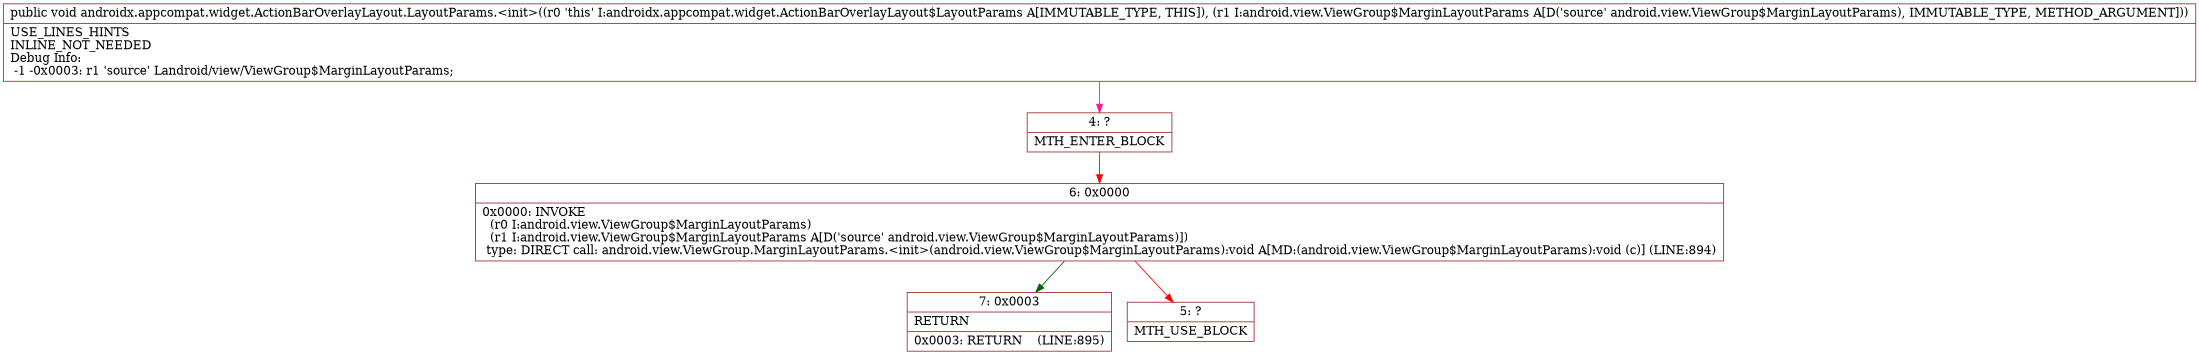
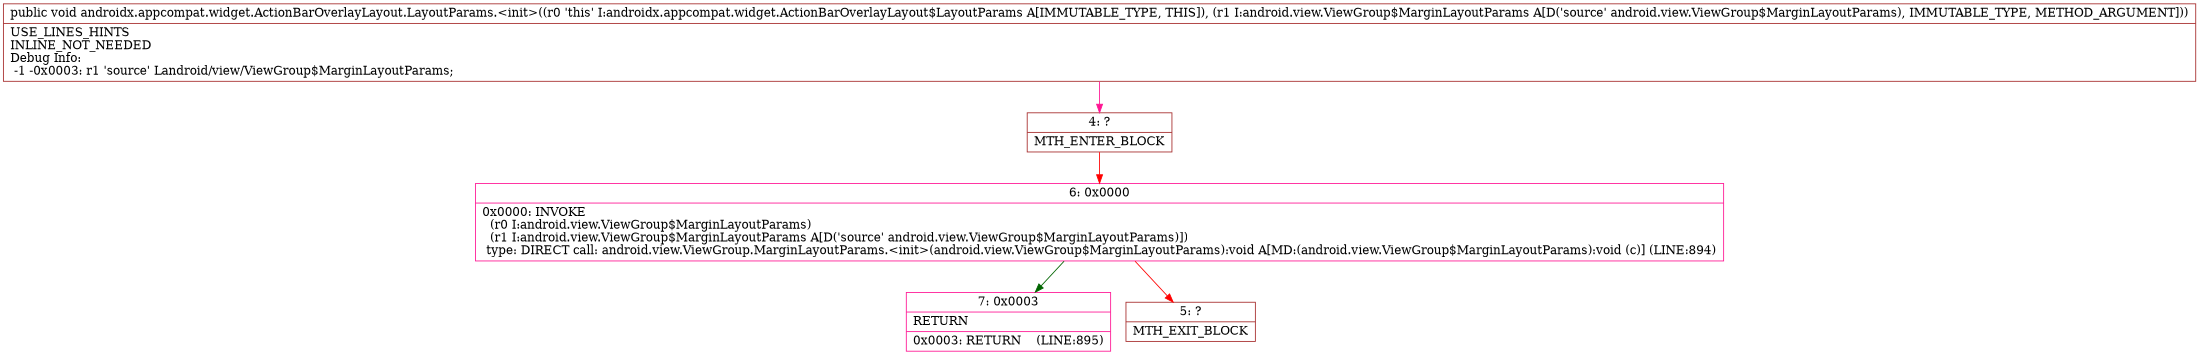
node "6: 0x0000": color brown -> deeppink
node "7: 0x0003": color brown -> deeppink
node "5: ?": text "MTH_USE_BLOCK" -> "MTH_EXIT_BLOCK"
